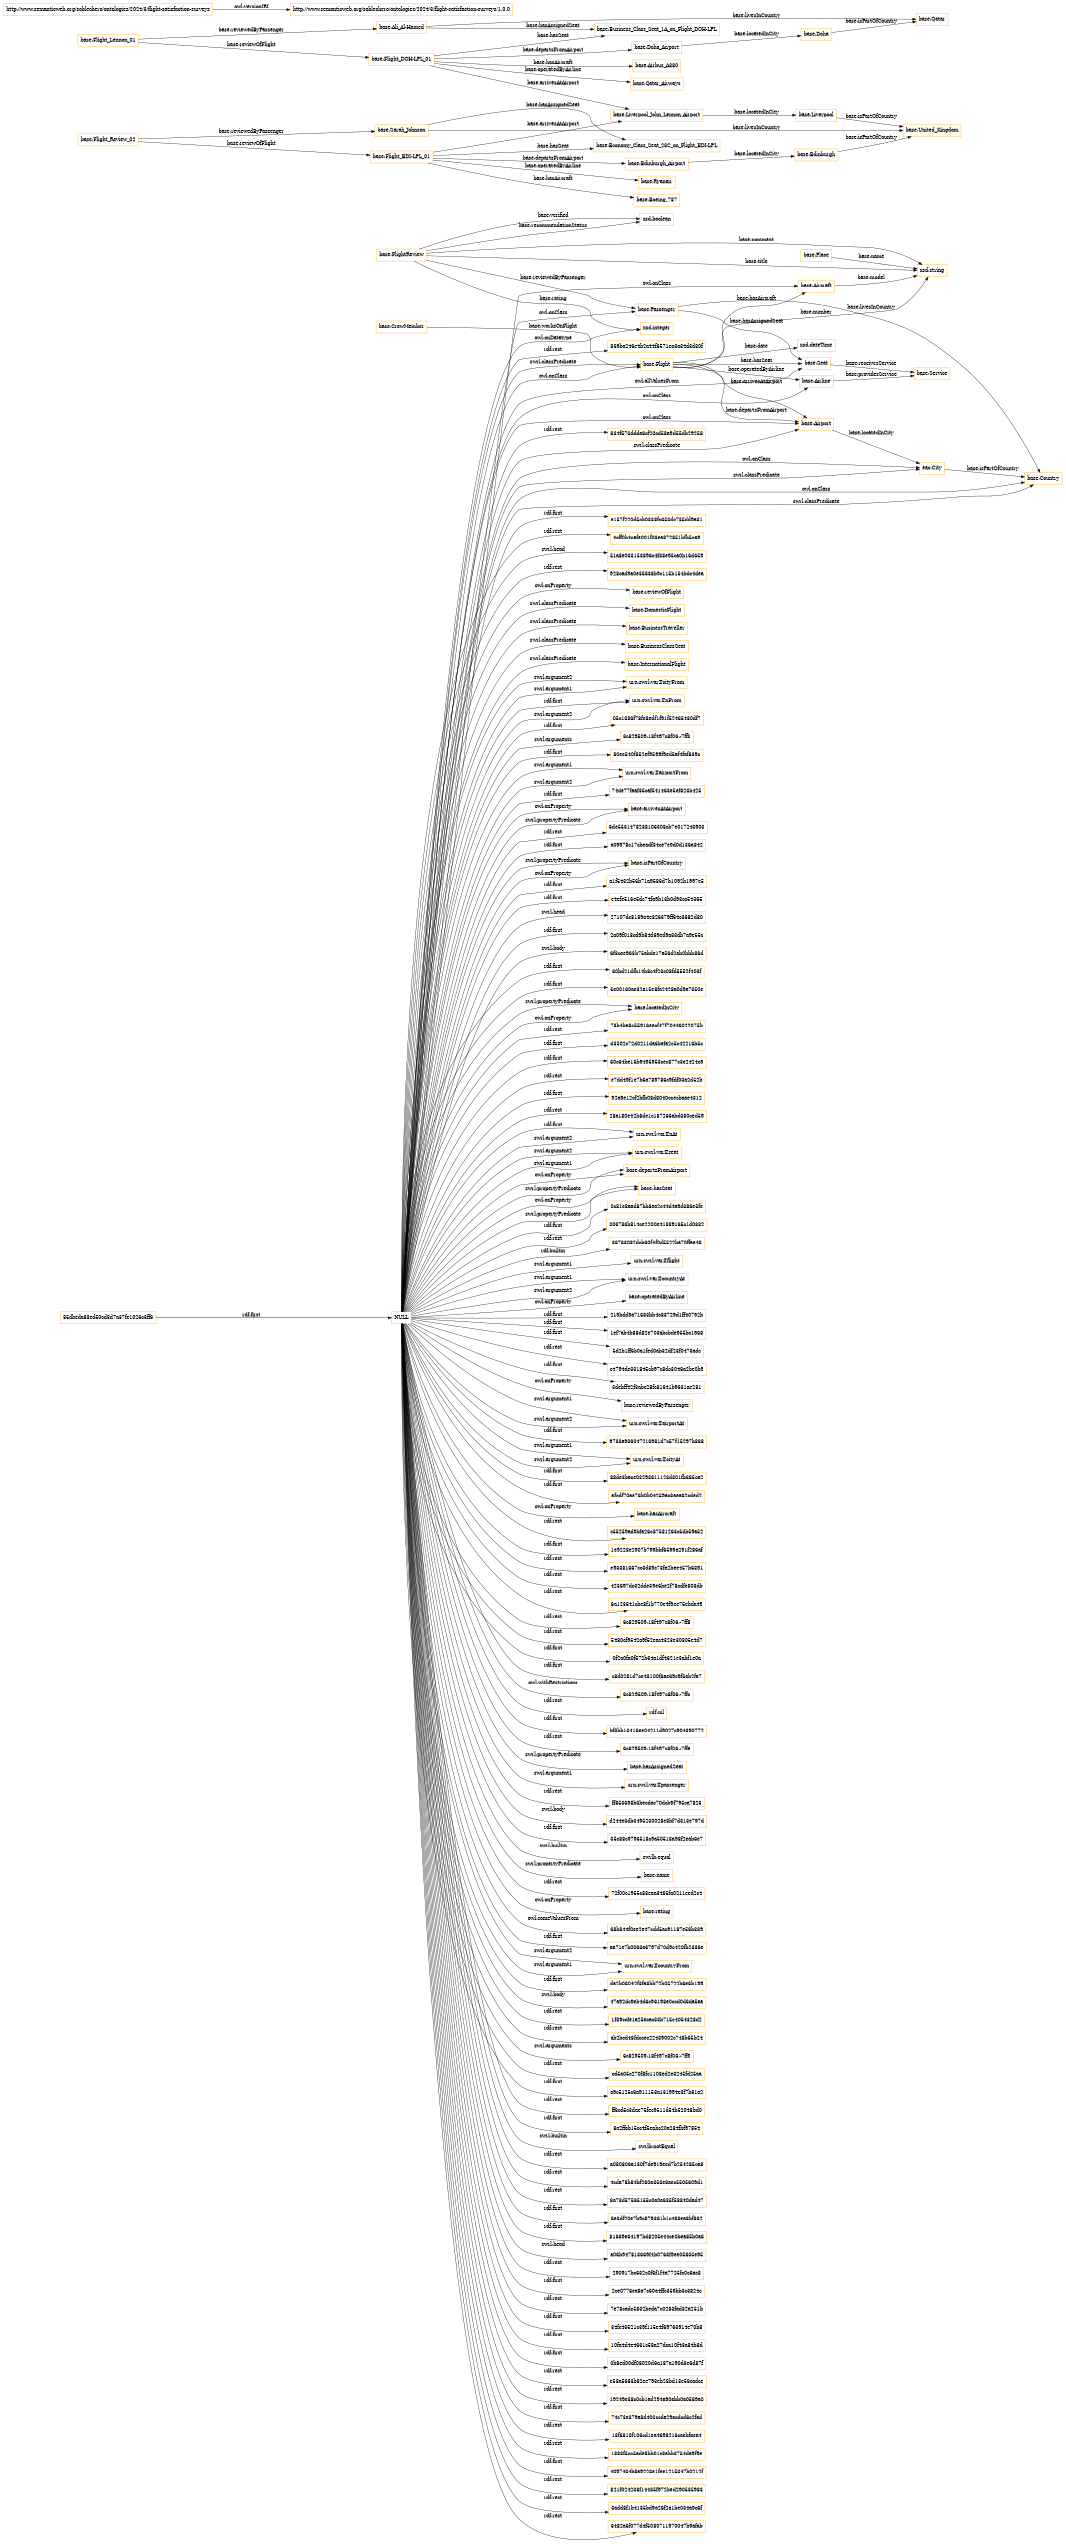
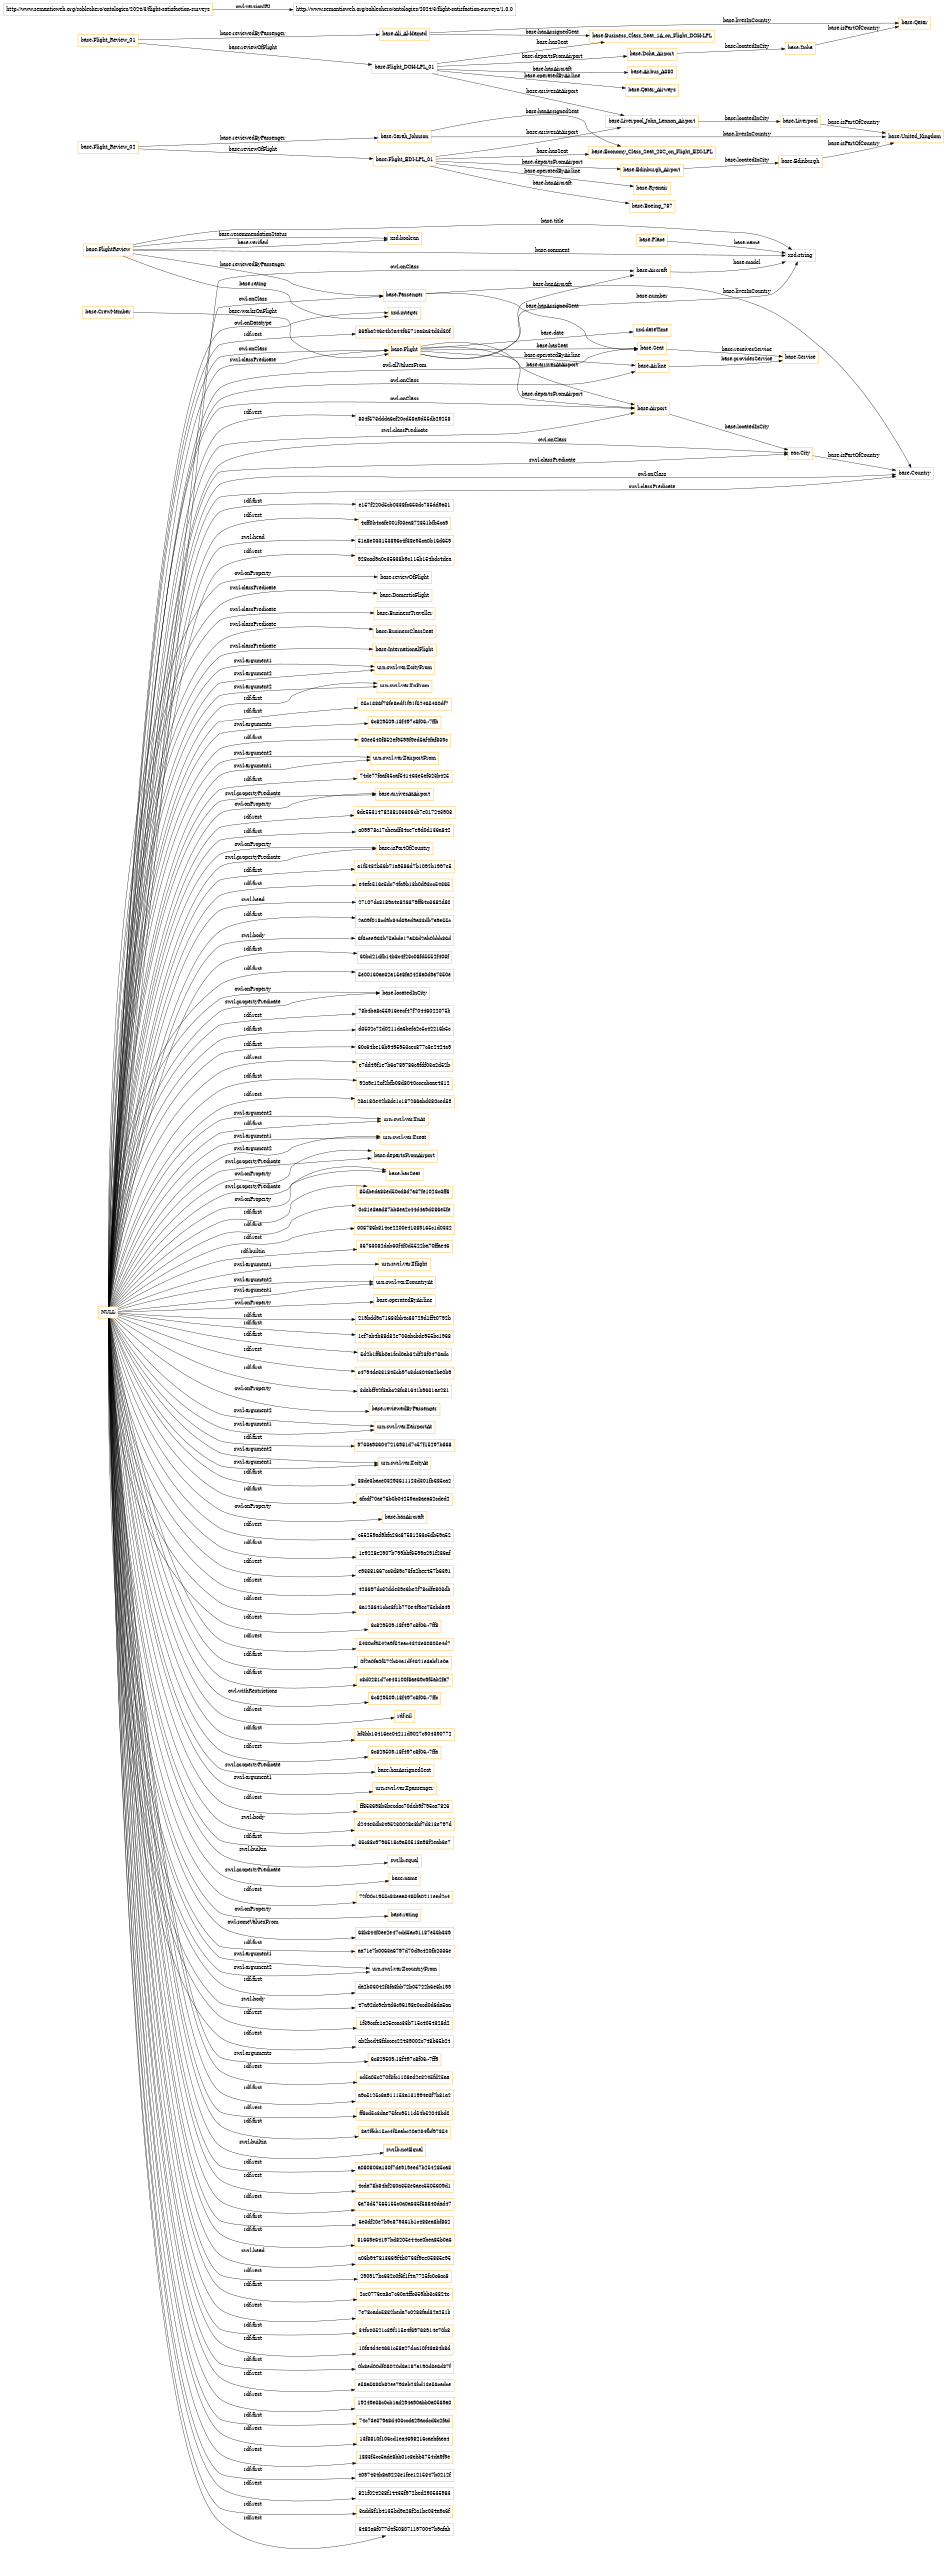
node "base:Flight_Lennon_01": label "base:Flight_Lennon_01" -> "base:Flight_Review_01"
edge "85dbeda83ed50cd8d7a37fe1026c3ff6" -> "NULL": reversed
